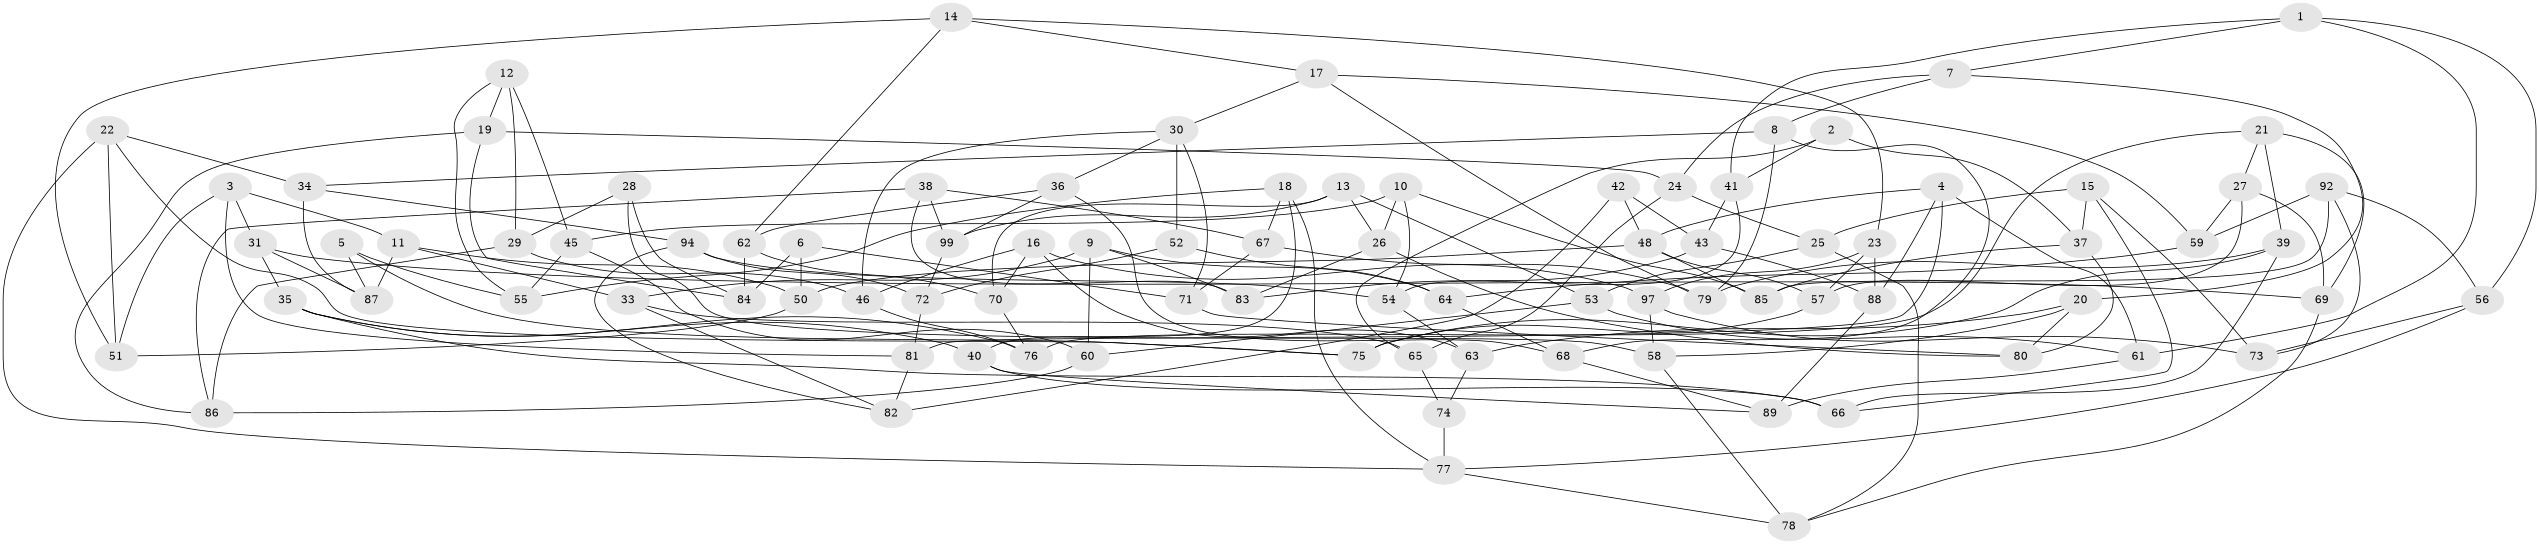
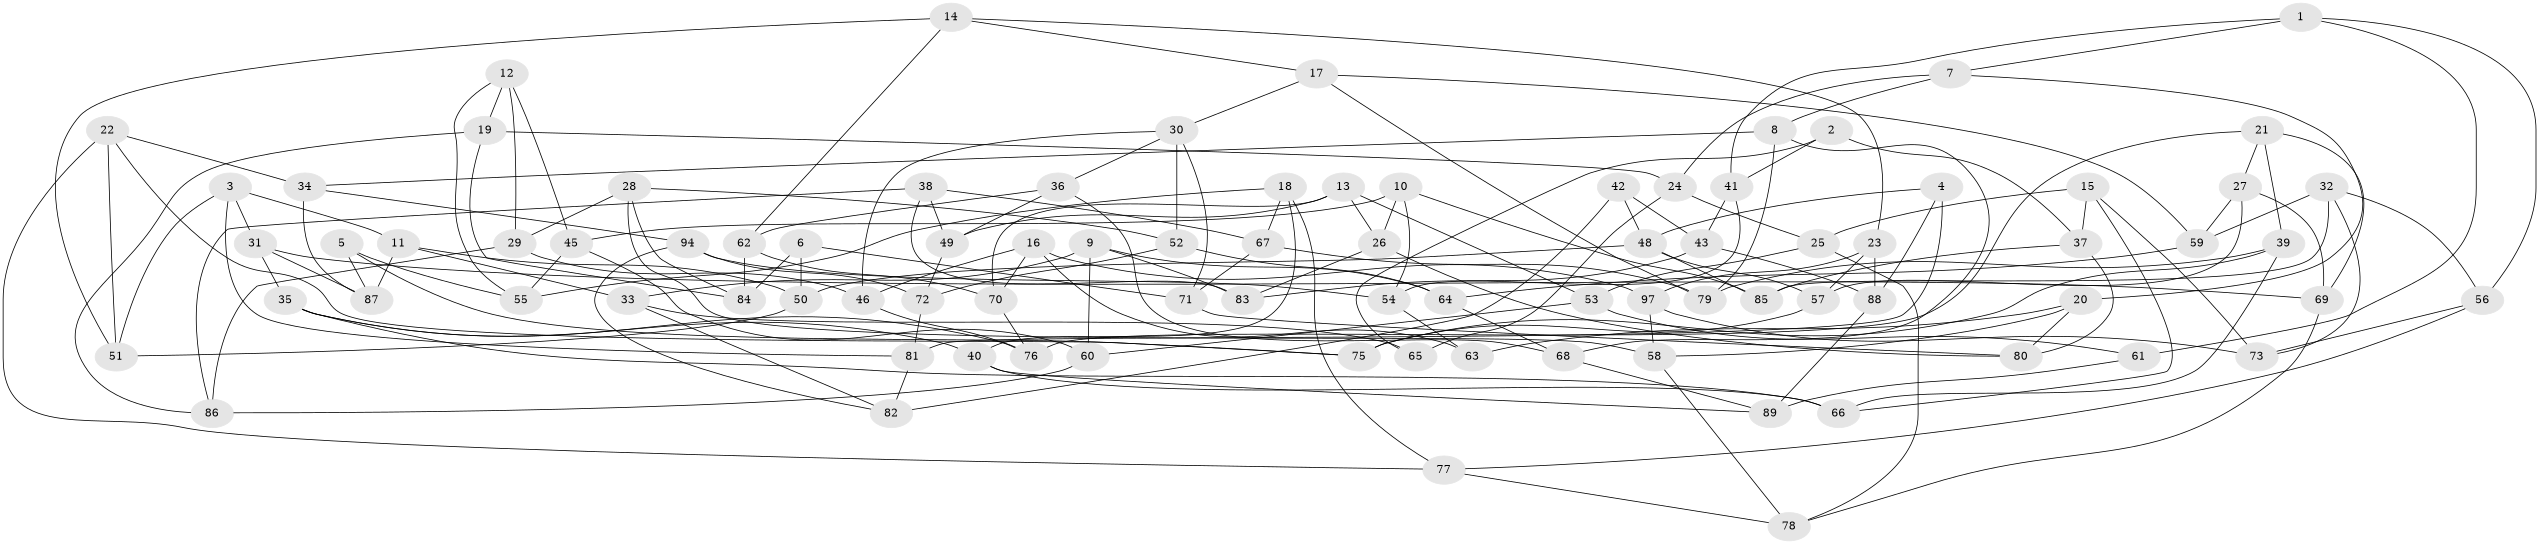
node "92": label "92" -> "32"
edge "28" -- "52": added
node "99": label "99" -> "49"
edge "4" -- "61": removed
node "74": removed
